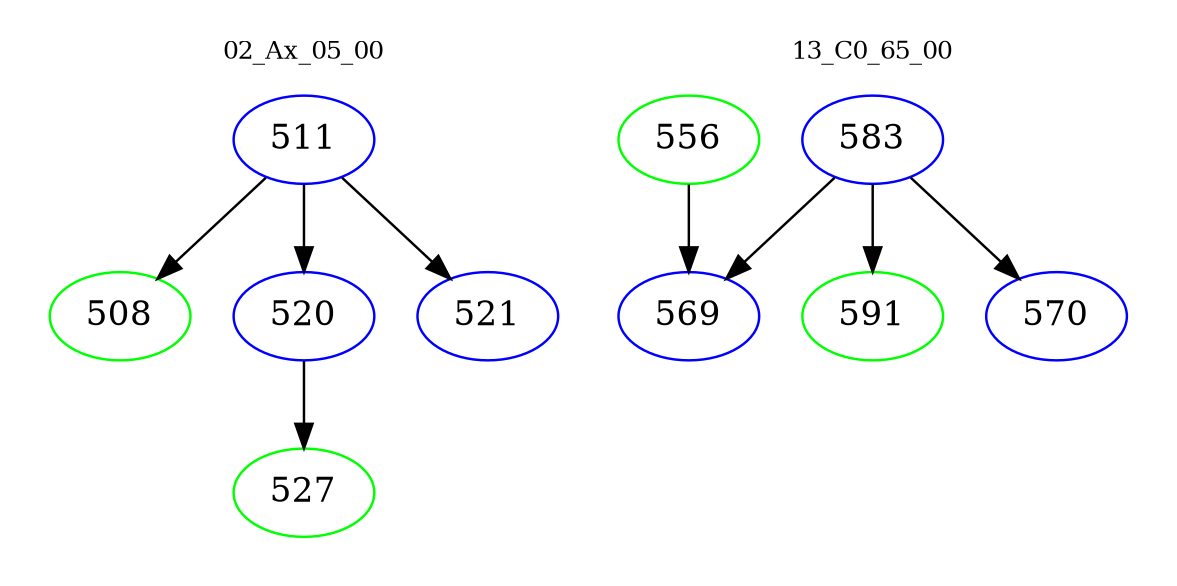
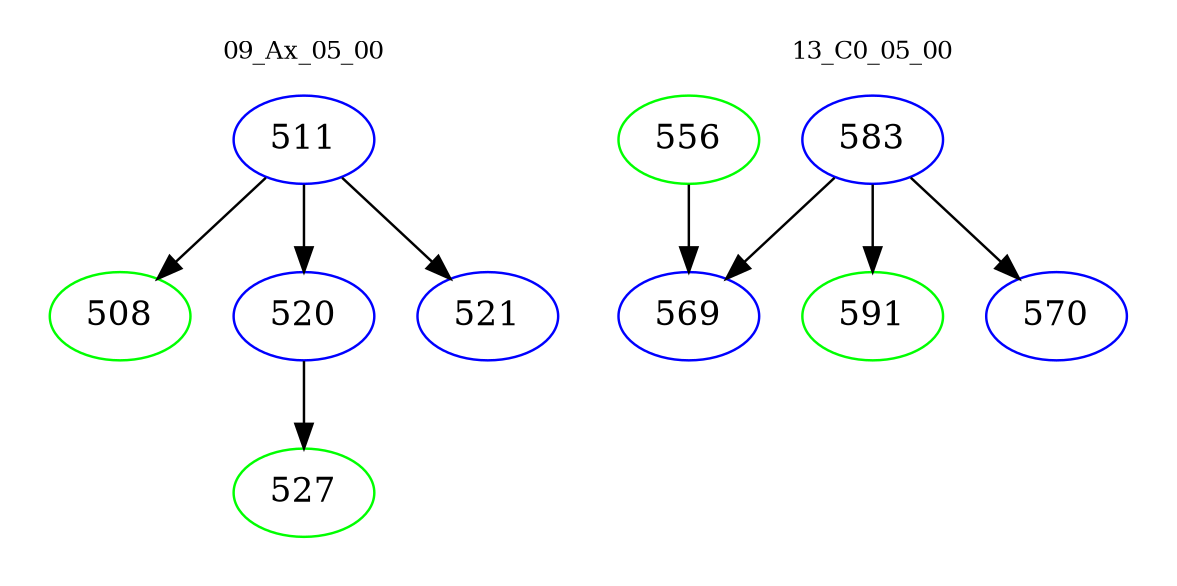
cluster "02_Ax_05_00": label "02_Ax_05_00" -> "09_Ax_05_00"
cluster "13_C0_65_00": label "13_C0_65_00" -> "13_C0_05_00"
